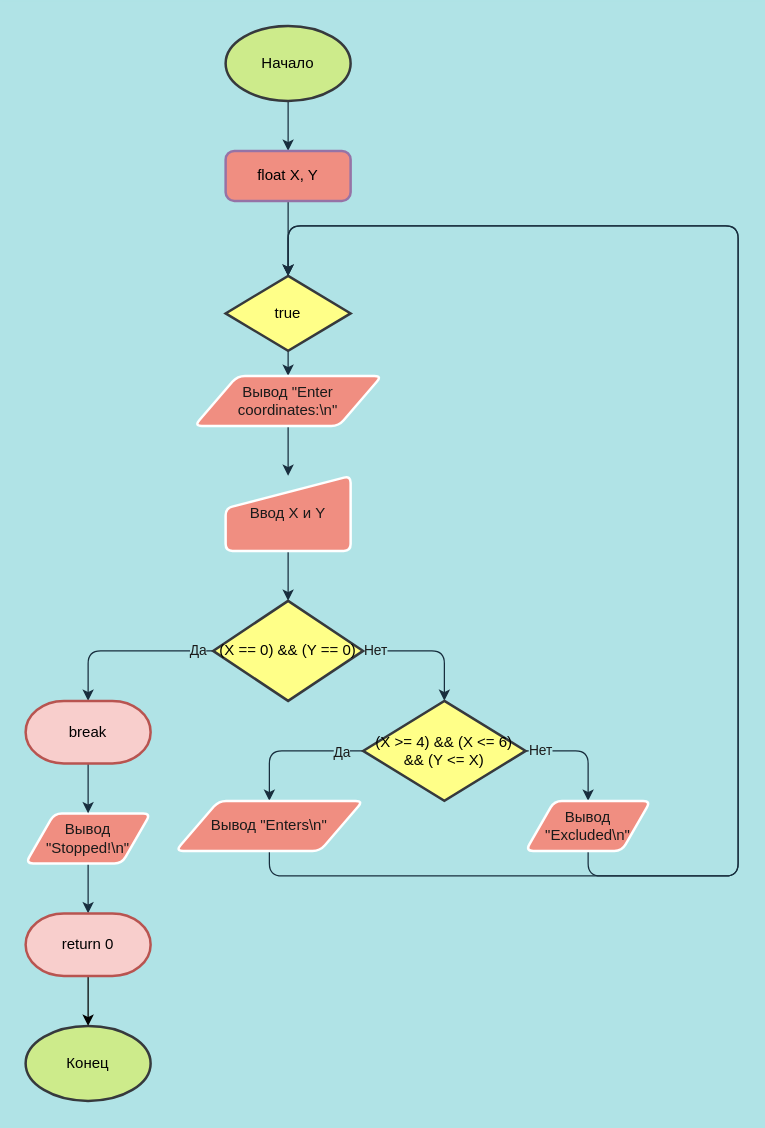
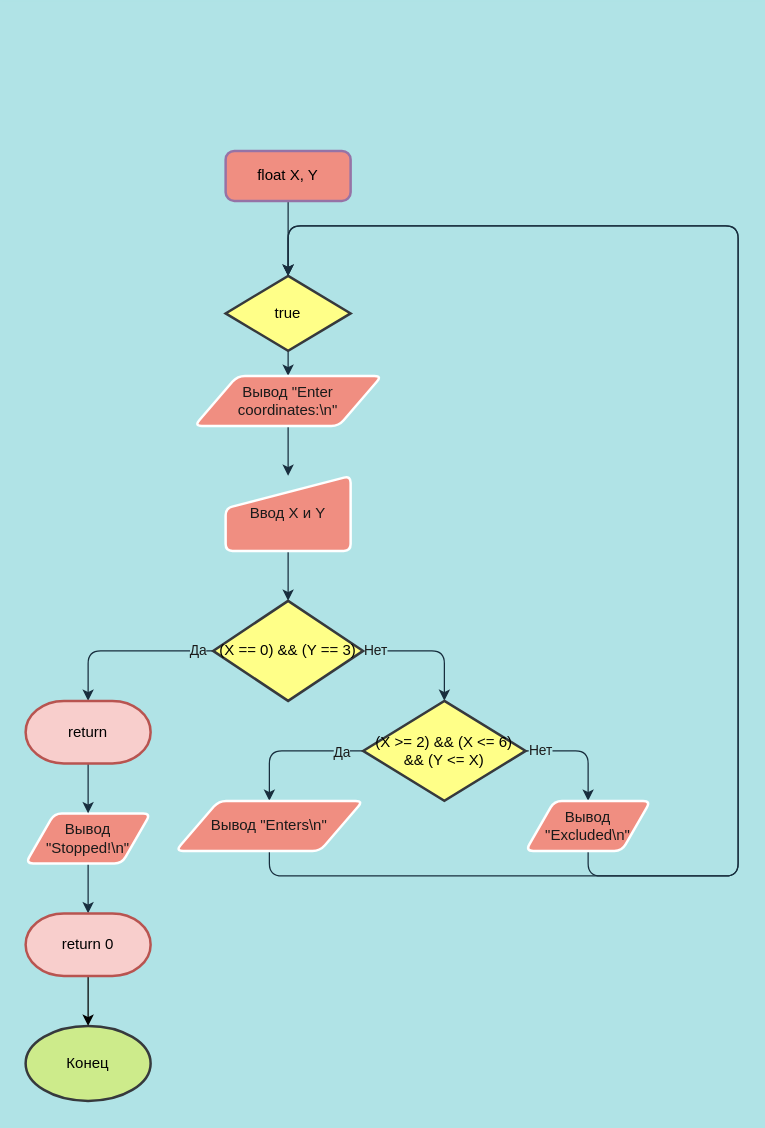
node "Начало": removed
edge "Начало" -> "float X, Y": removed
node "(X == 0) && (Y == 0)": label "(X == 0) && (Y == 0)" -> "(X == 0) && (Y == 3)"
node "break": label "break" -> "return"
node "(X >= 4) && (X <= 6) && (Y <= X)": label "(X >= 4) && (X <= 6) && (Y <= X)" -> "(X >= 2) && (X <= 6) && (Y <= X)"
